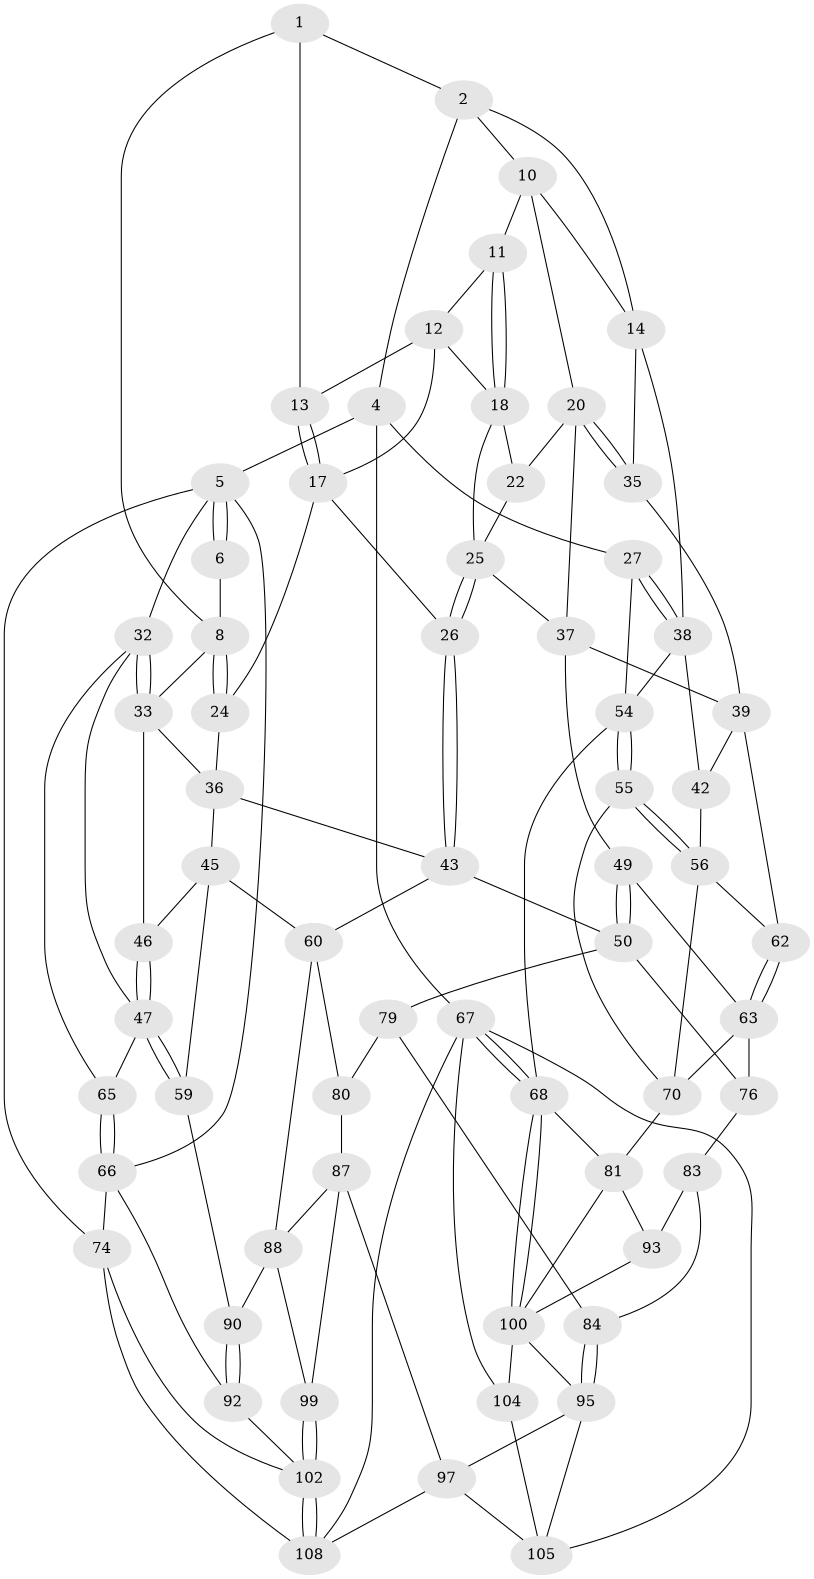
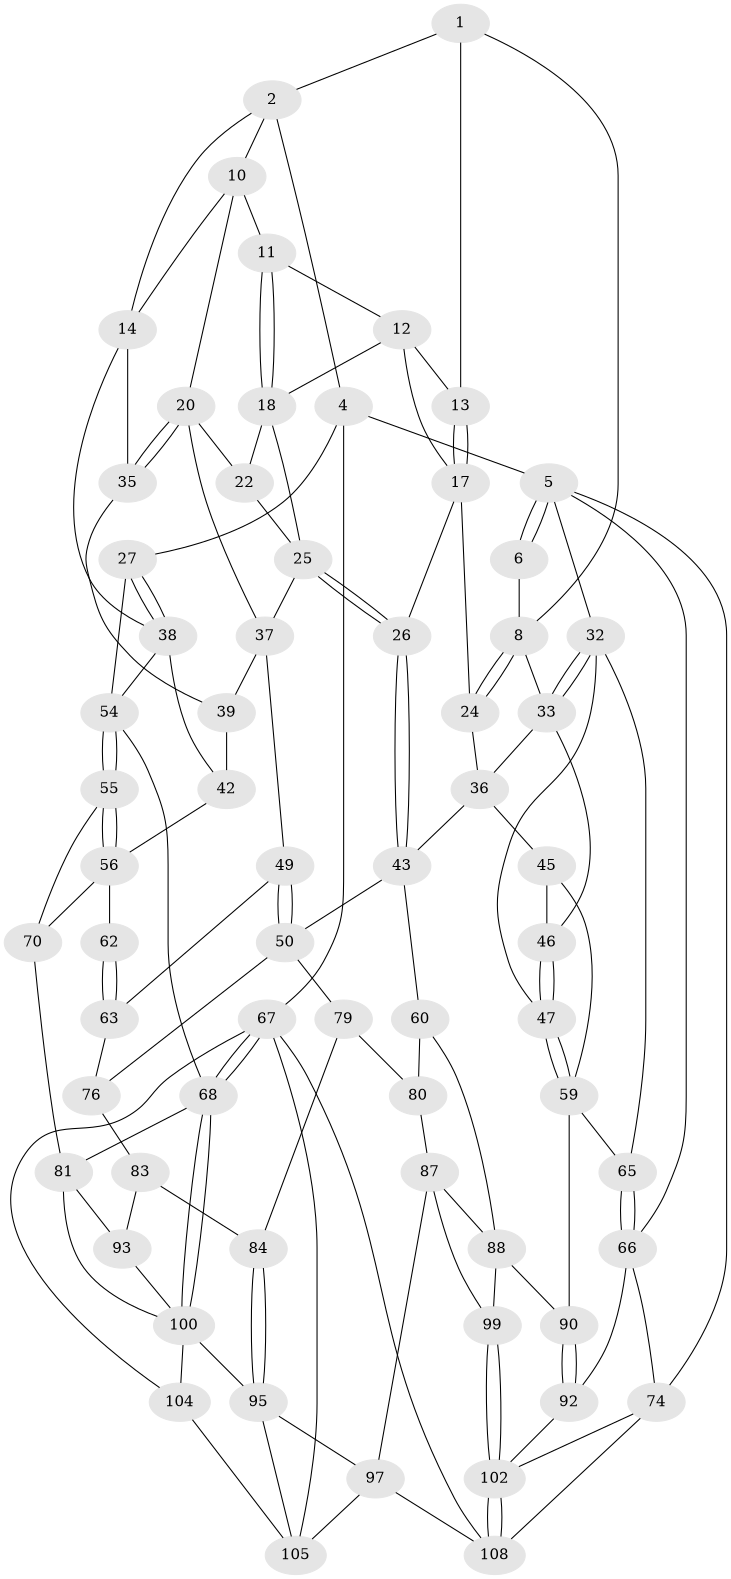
edge "39" -- "62": removed
edge "45" -- "60": removed
edge "47" -- "65": now "59" -- "65"
edge "63" -- "70": removed
